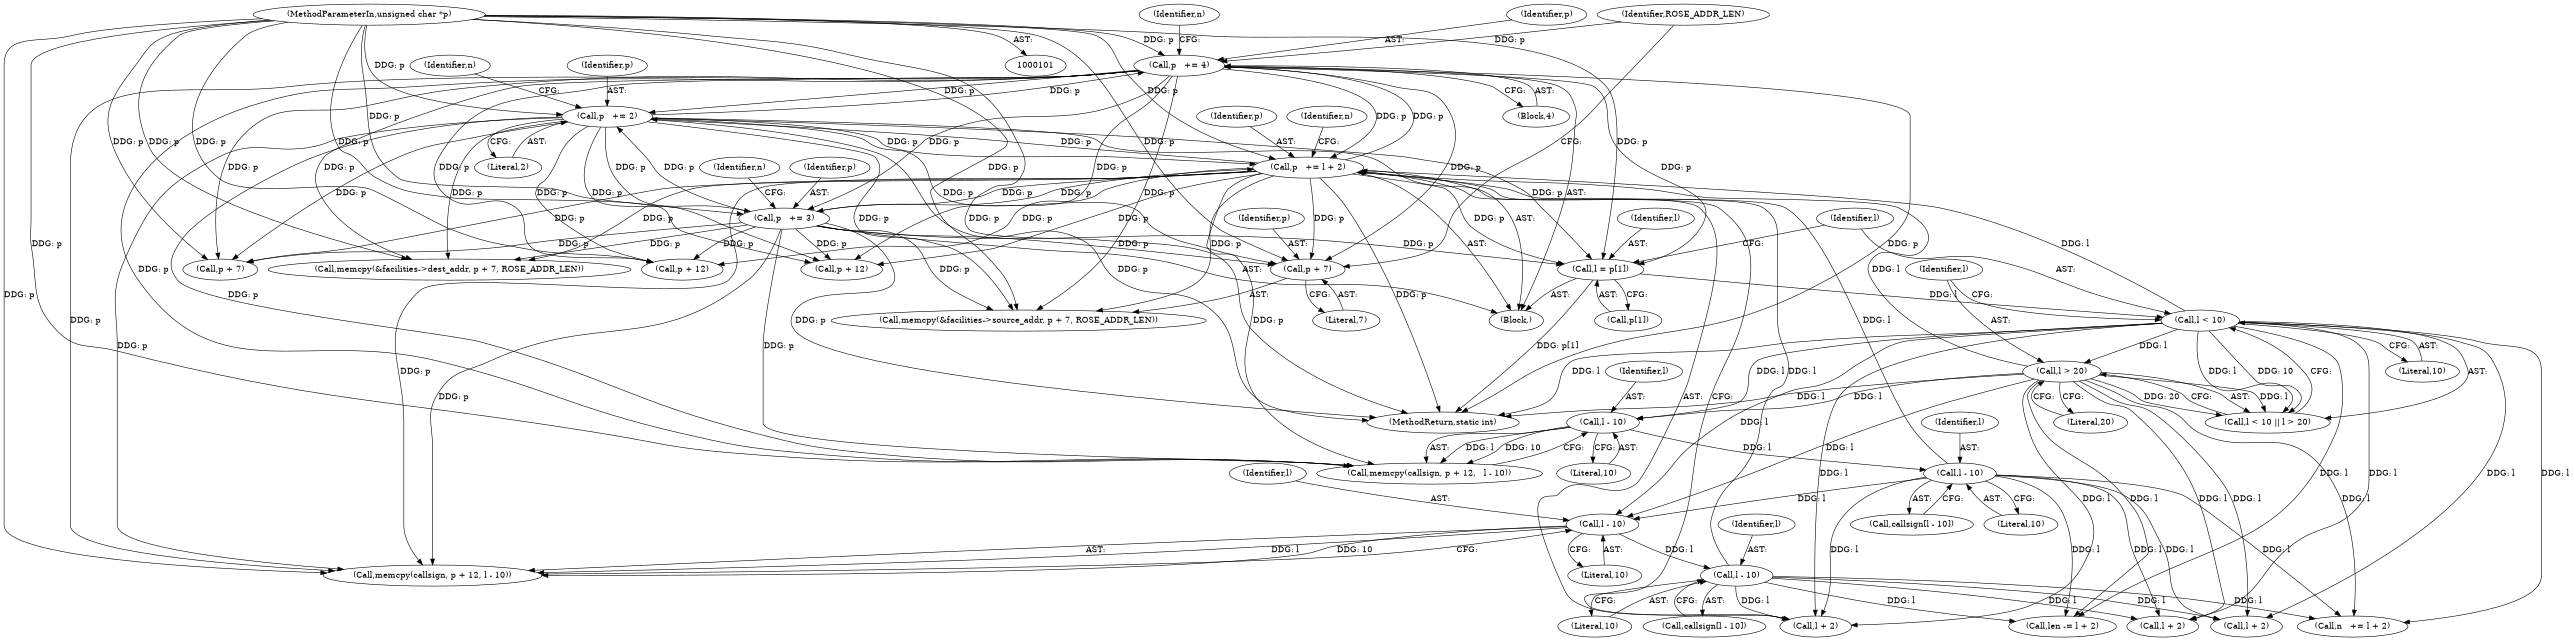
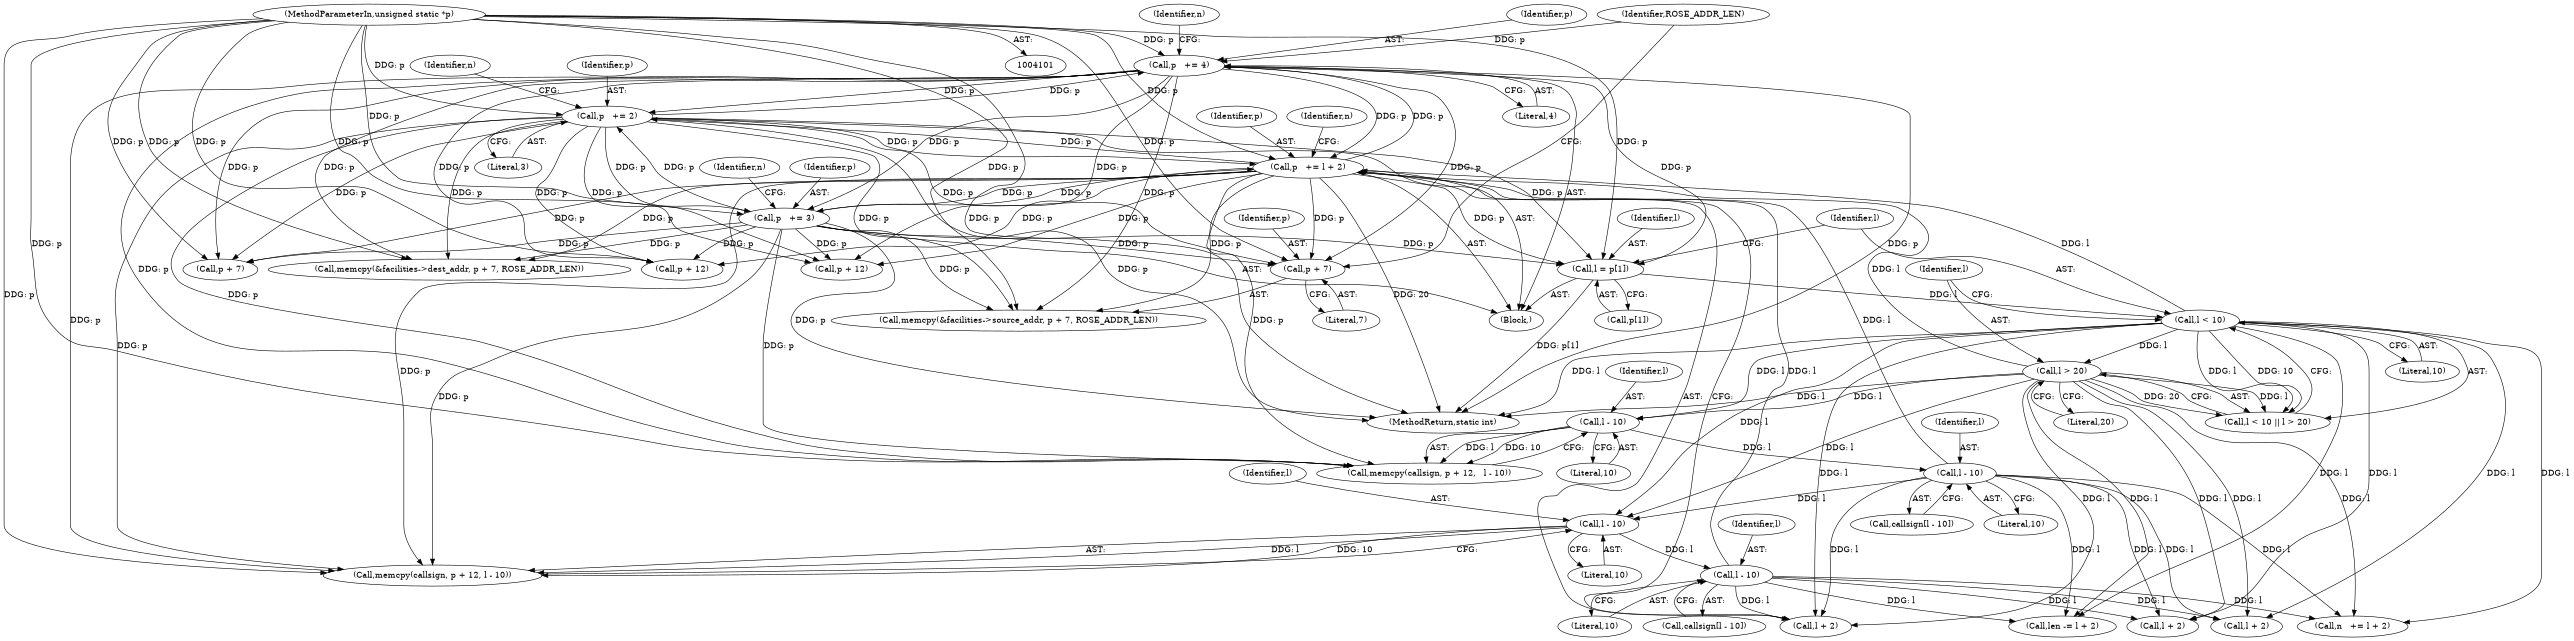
node "(MethodParameterIn,unsigned char *p)": label "(MethodParameterIn,unsigned char *p)" -> "(MethodParameterIn,unsigned static *p)"
node "1000101": label "1000101" -> "1004101"
node "(Block,4)": label "(Block,4)" -> "(Literal,4)"
node "(Literal,2)": label "(Literal,2)" -> "(Literal,3)"
edge "(Call,p   += l + 2)" -> "(MethodReturn,static int)": label "DDG: p" -> "DDG: 20"
